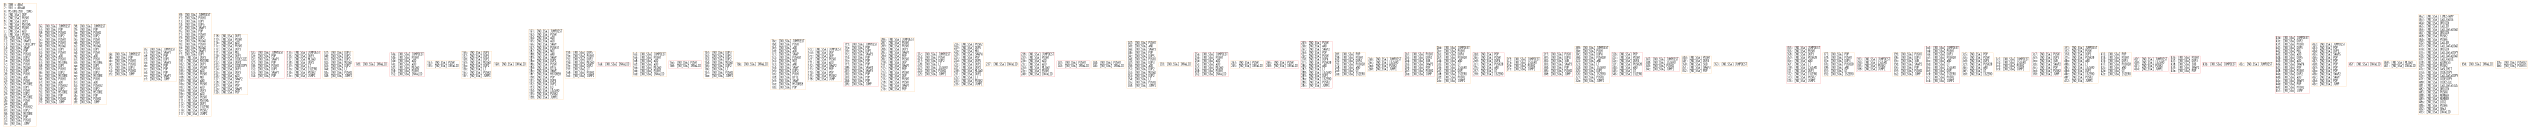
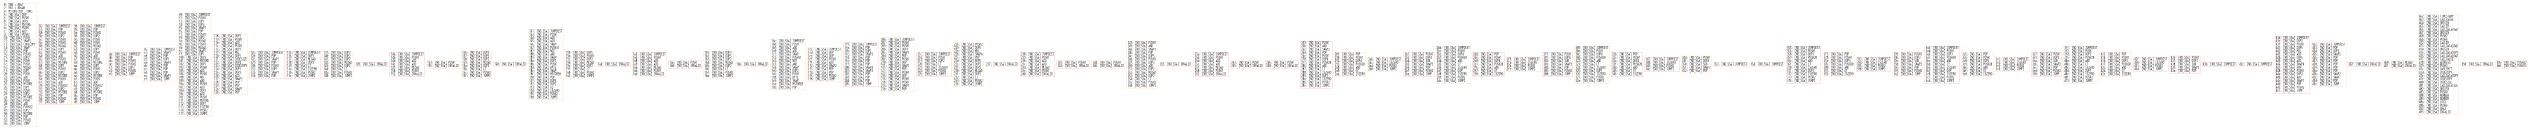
node "354: [NO_SSA] JUMPDEST": added
